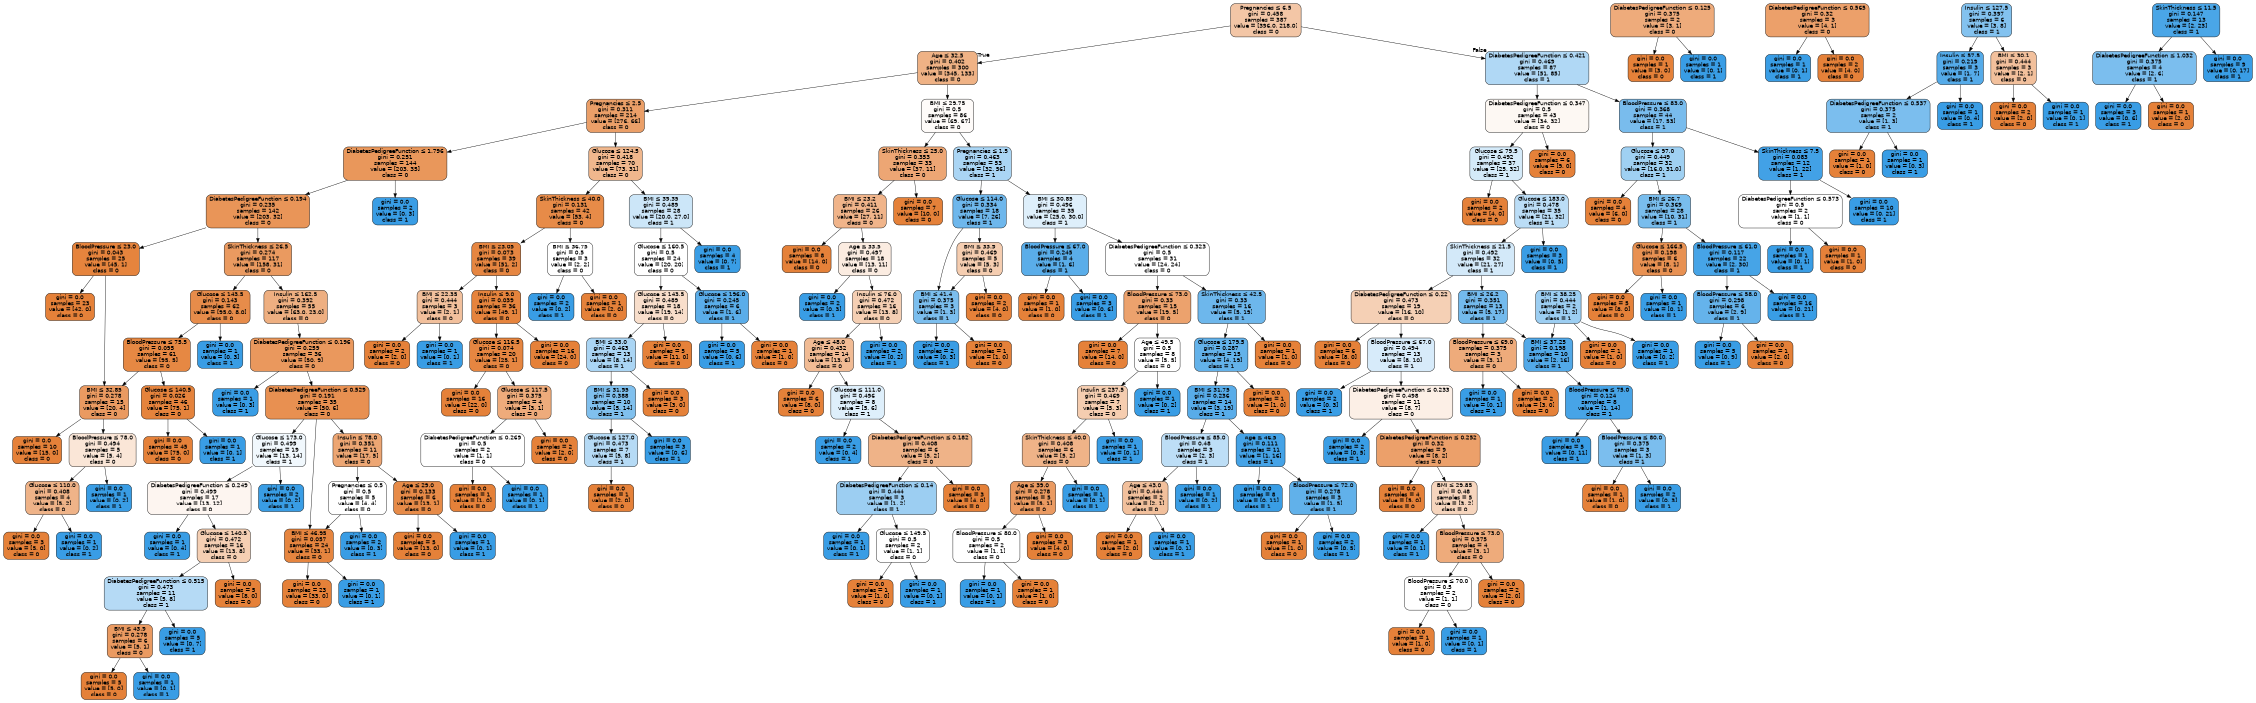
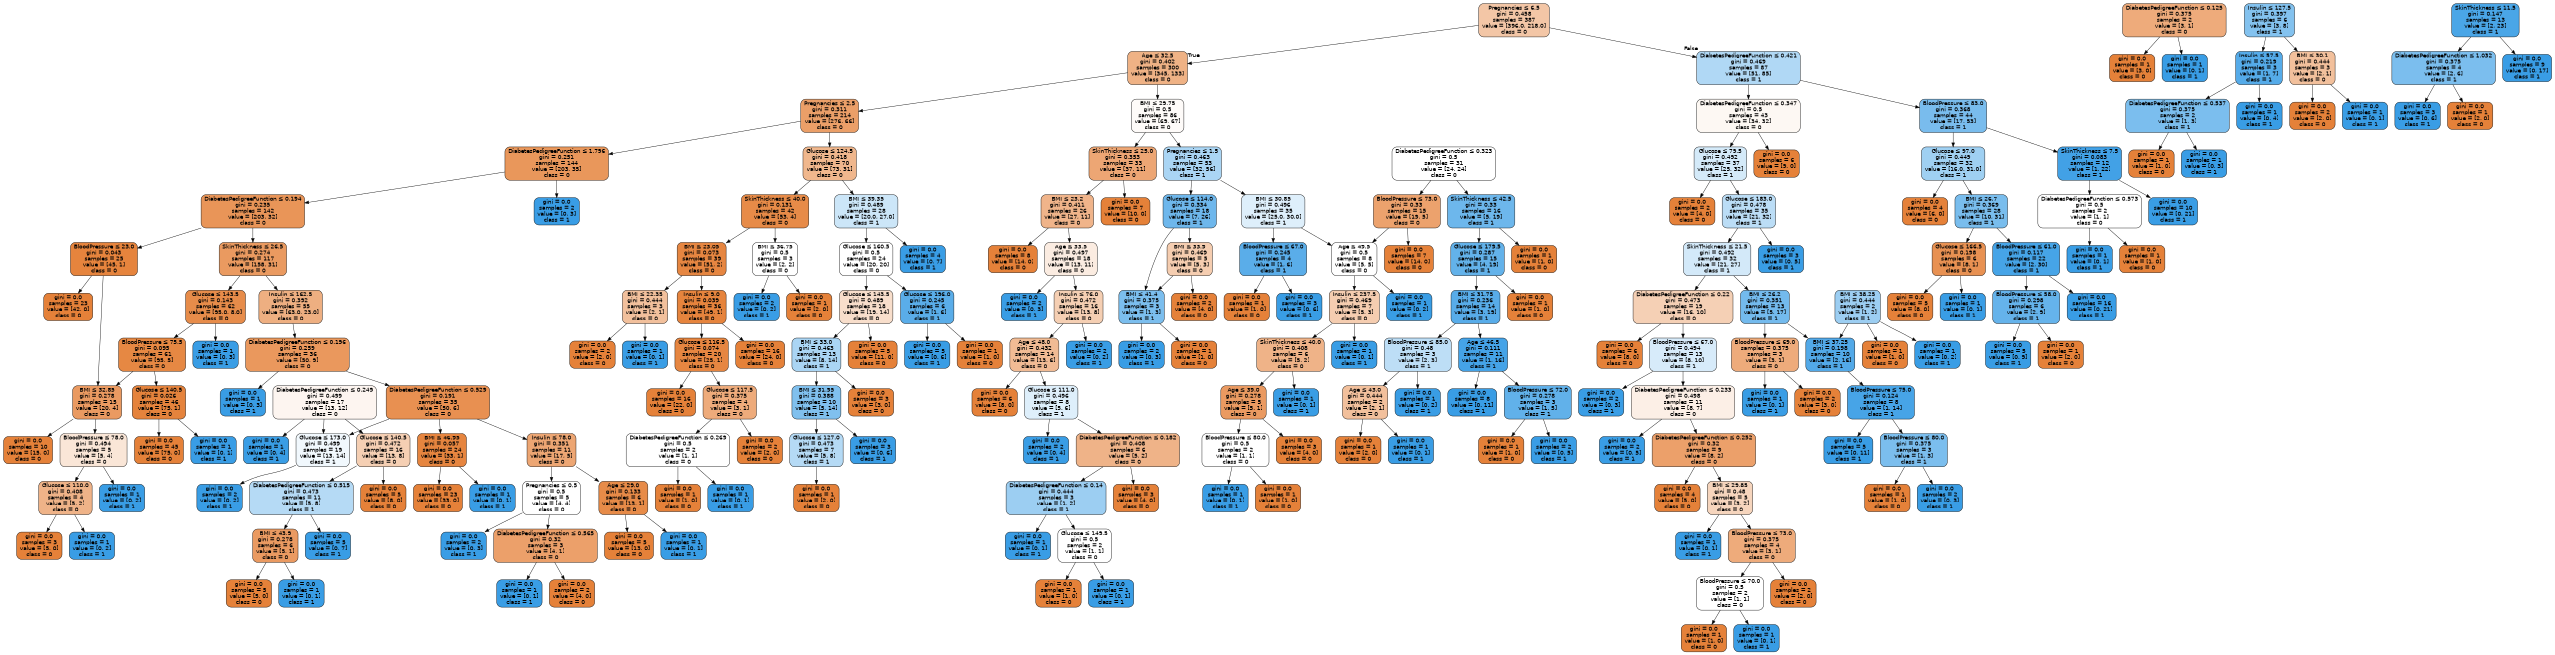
edge "BMI ≤ 30.85" -> "DiabetesPedigreeFunction ≤ 0.323": now "BMI ≤ 30.85" -> "Age ≤ 49.5"
edge "Glucose ≤ 173.0" -> "DiabetesPedigreeFunction ≤ 0.249": reversed
edge "Pregnancies ≤ 0.5" -> "BMI ≤ 46.95": now "Pregnancies ≤ 0.5" -> "DiabetesPedigreeFunction ≤ 0.565"
